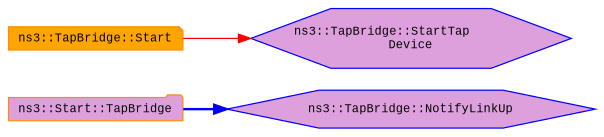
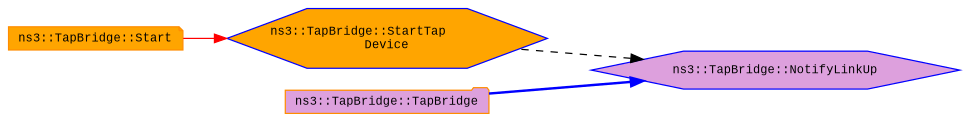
node "ns3::TapBridge::StartTap Device": fillcolor plum -> orange
edge "ns3::TapBridge::StartTap Device" -> "ns3::TapBridge::NotifyLinkUp": added
node "ns3::Start::TapBridge": label "ns3::Start::TapBridge" -> "ns3::TapBridge::TapBridge"
